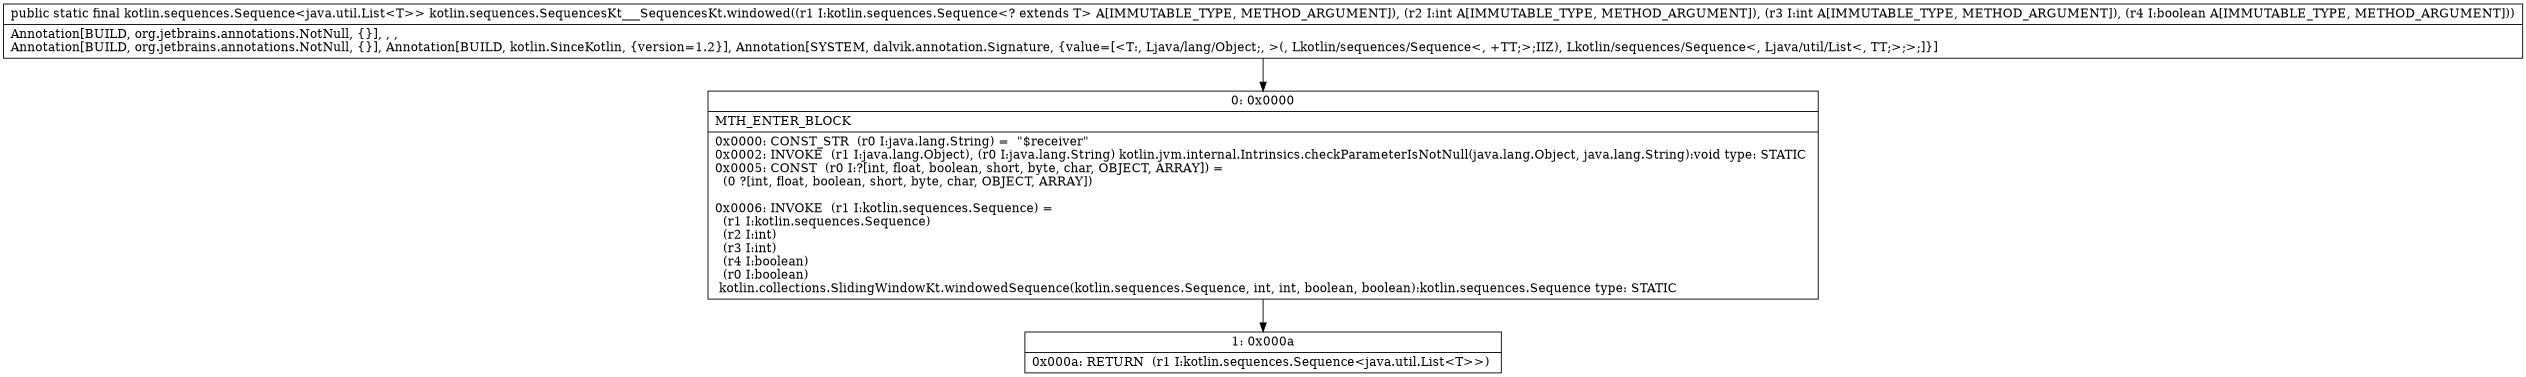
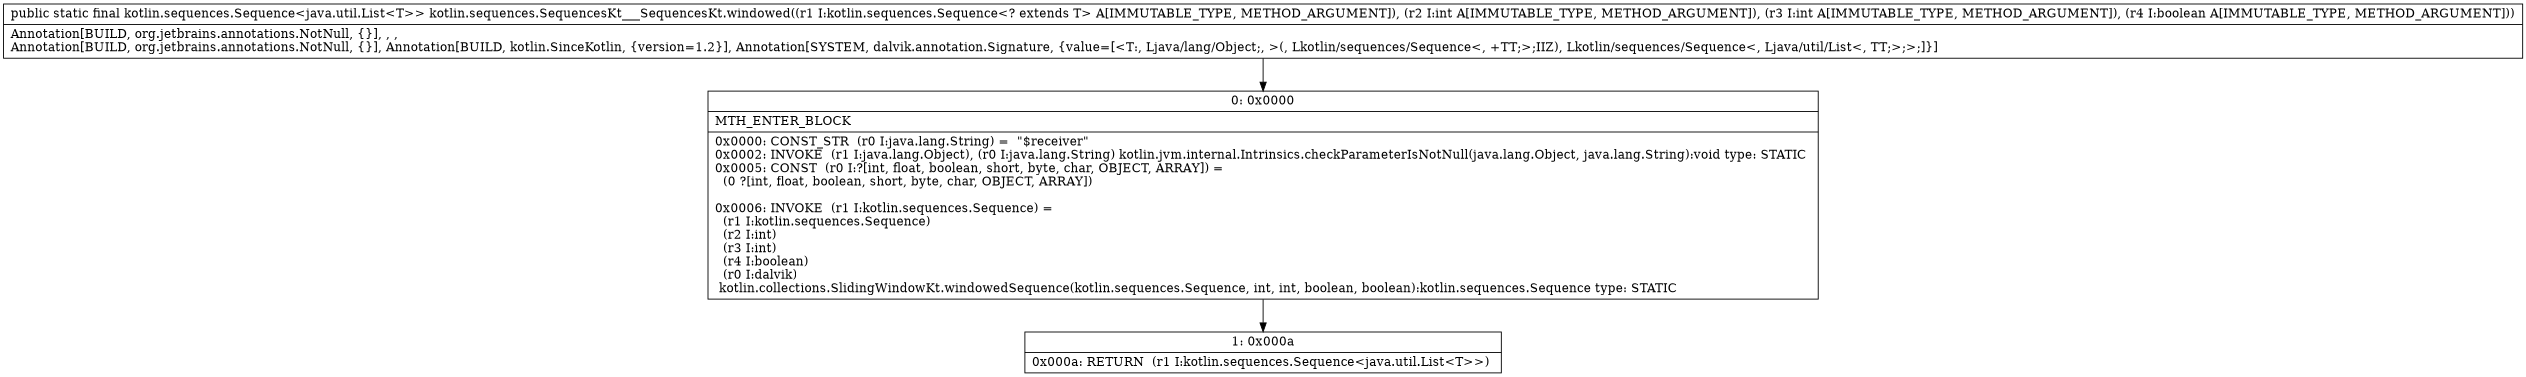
node "0: 0x0000": text "(r0 I:boolean)" -> "(r0 I:dalvik)"
